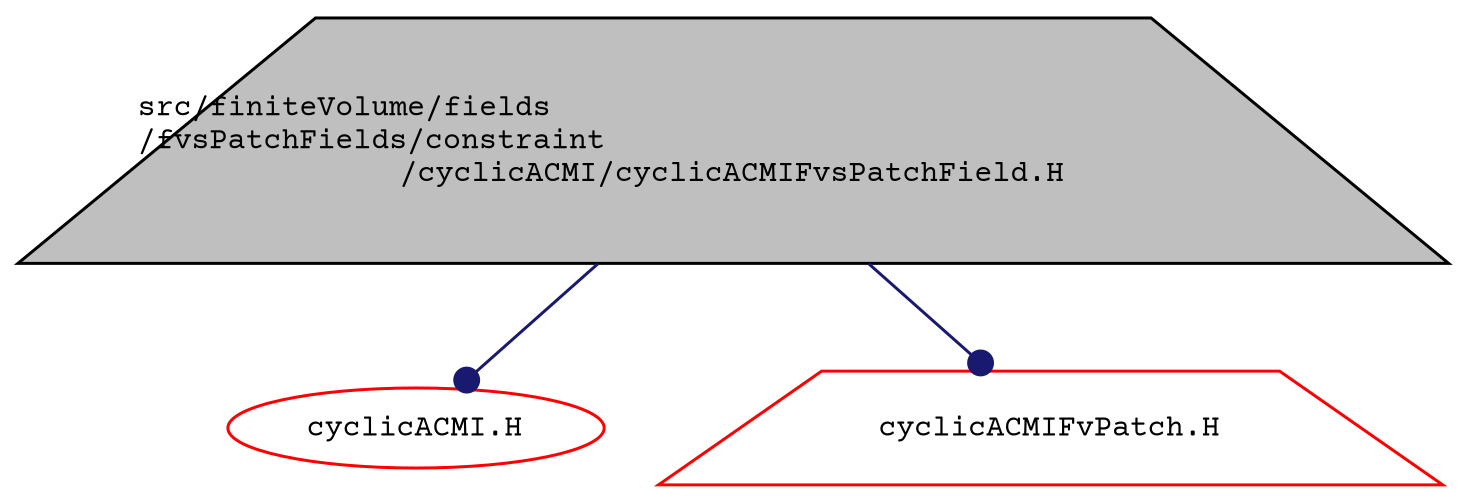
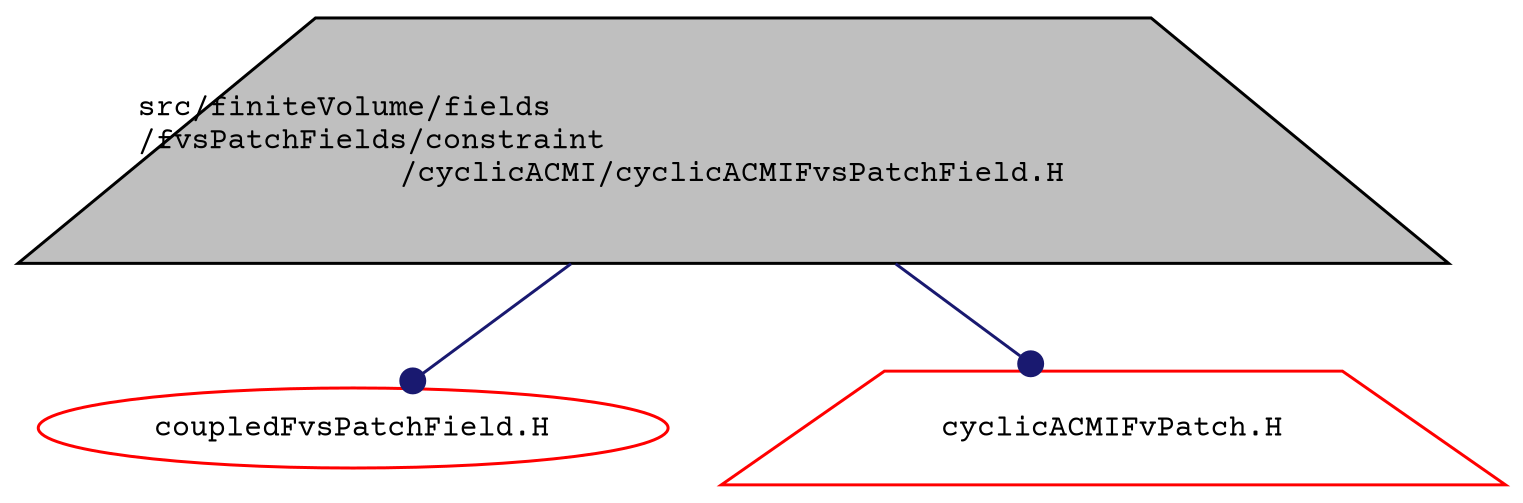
node "cyclicACMI.H": label "cyclicACMI.H" -> "coupledFvsPatchField.H"
